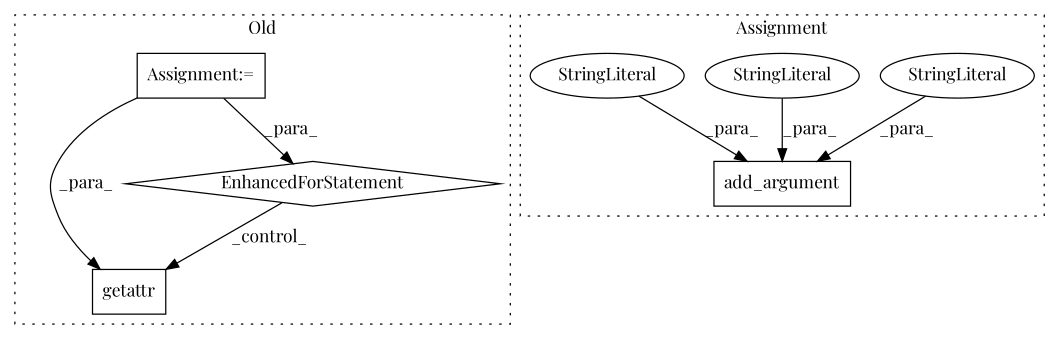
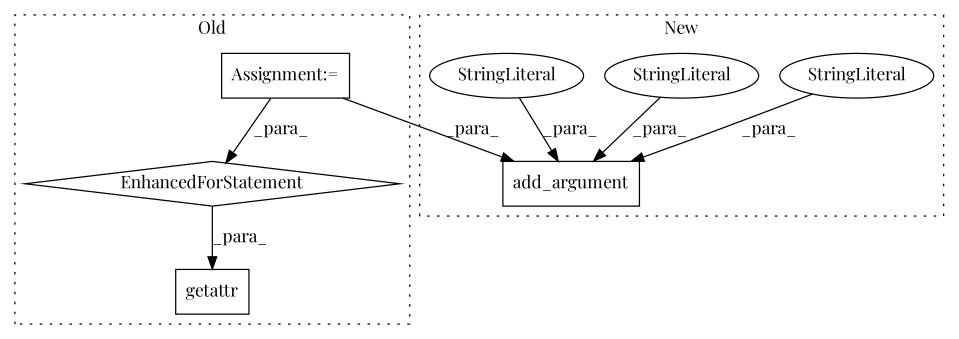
cluster "Assignment": label "Assignment" -> "New"
edge "Assignment:=" -> "getattr": now "Assignment:=" -> "add_argument"
edge "EnhancedForStatement" -> "getattr": label "_control_" -> "_para_"
